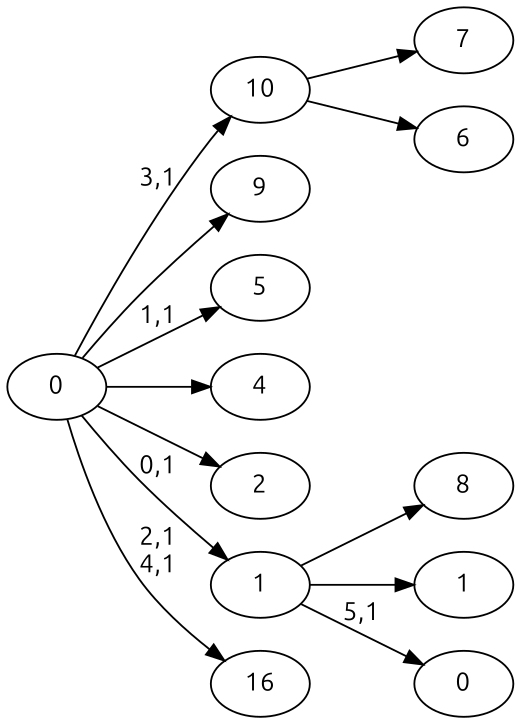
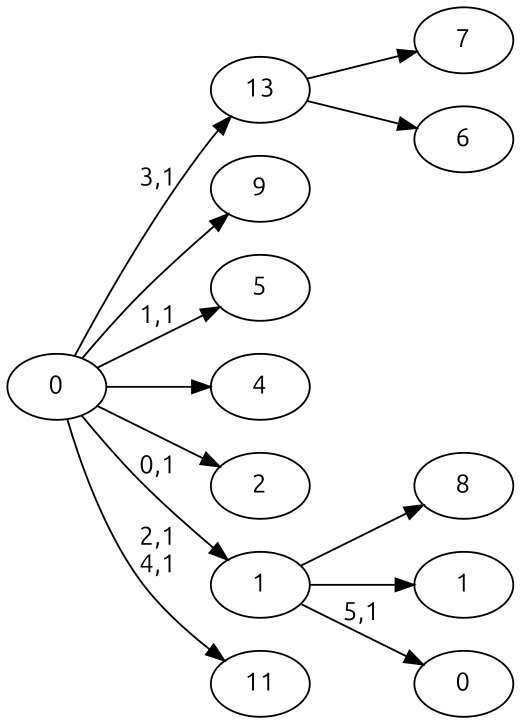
node "10": label "10" -> "13"
node "16": label "16" -> "11"
